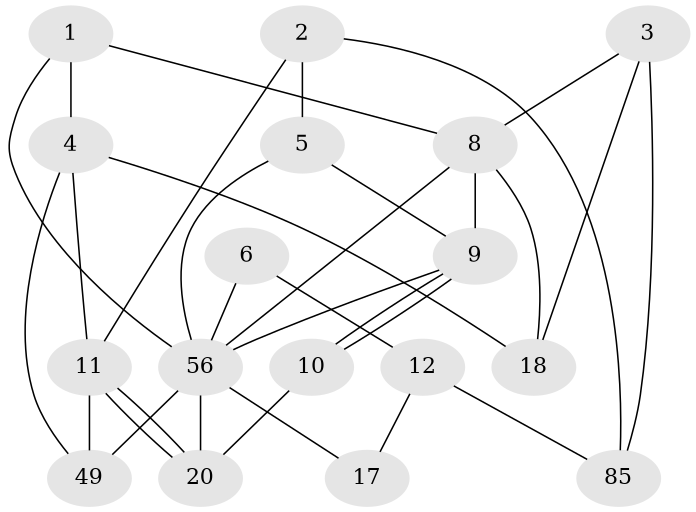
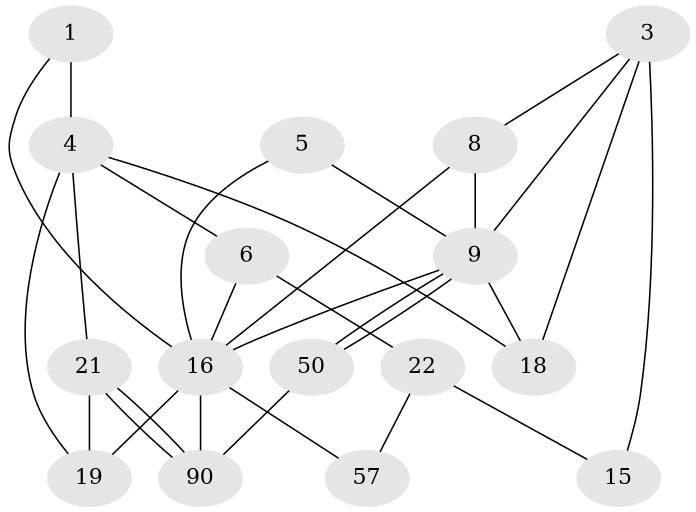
node "2": removed
edge "1" -- "8": removed
edge "3" -- "9": added
edge "4" -- "6": added
edge "8" -- "18": now "9" -- "18"
node "11": label "11" -> "21"
node "56": label "56" -> "16"
node "10": label "10" -> "50"
node "12": label "12" -> "22"
node "49": label "49" -> "19"
node "20": label "20" -> "90"
node "17": label "17" -> "57"
node "85": label "85" -> "15"
